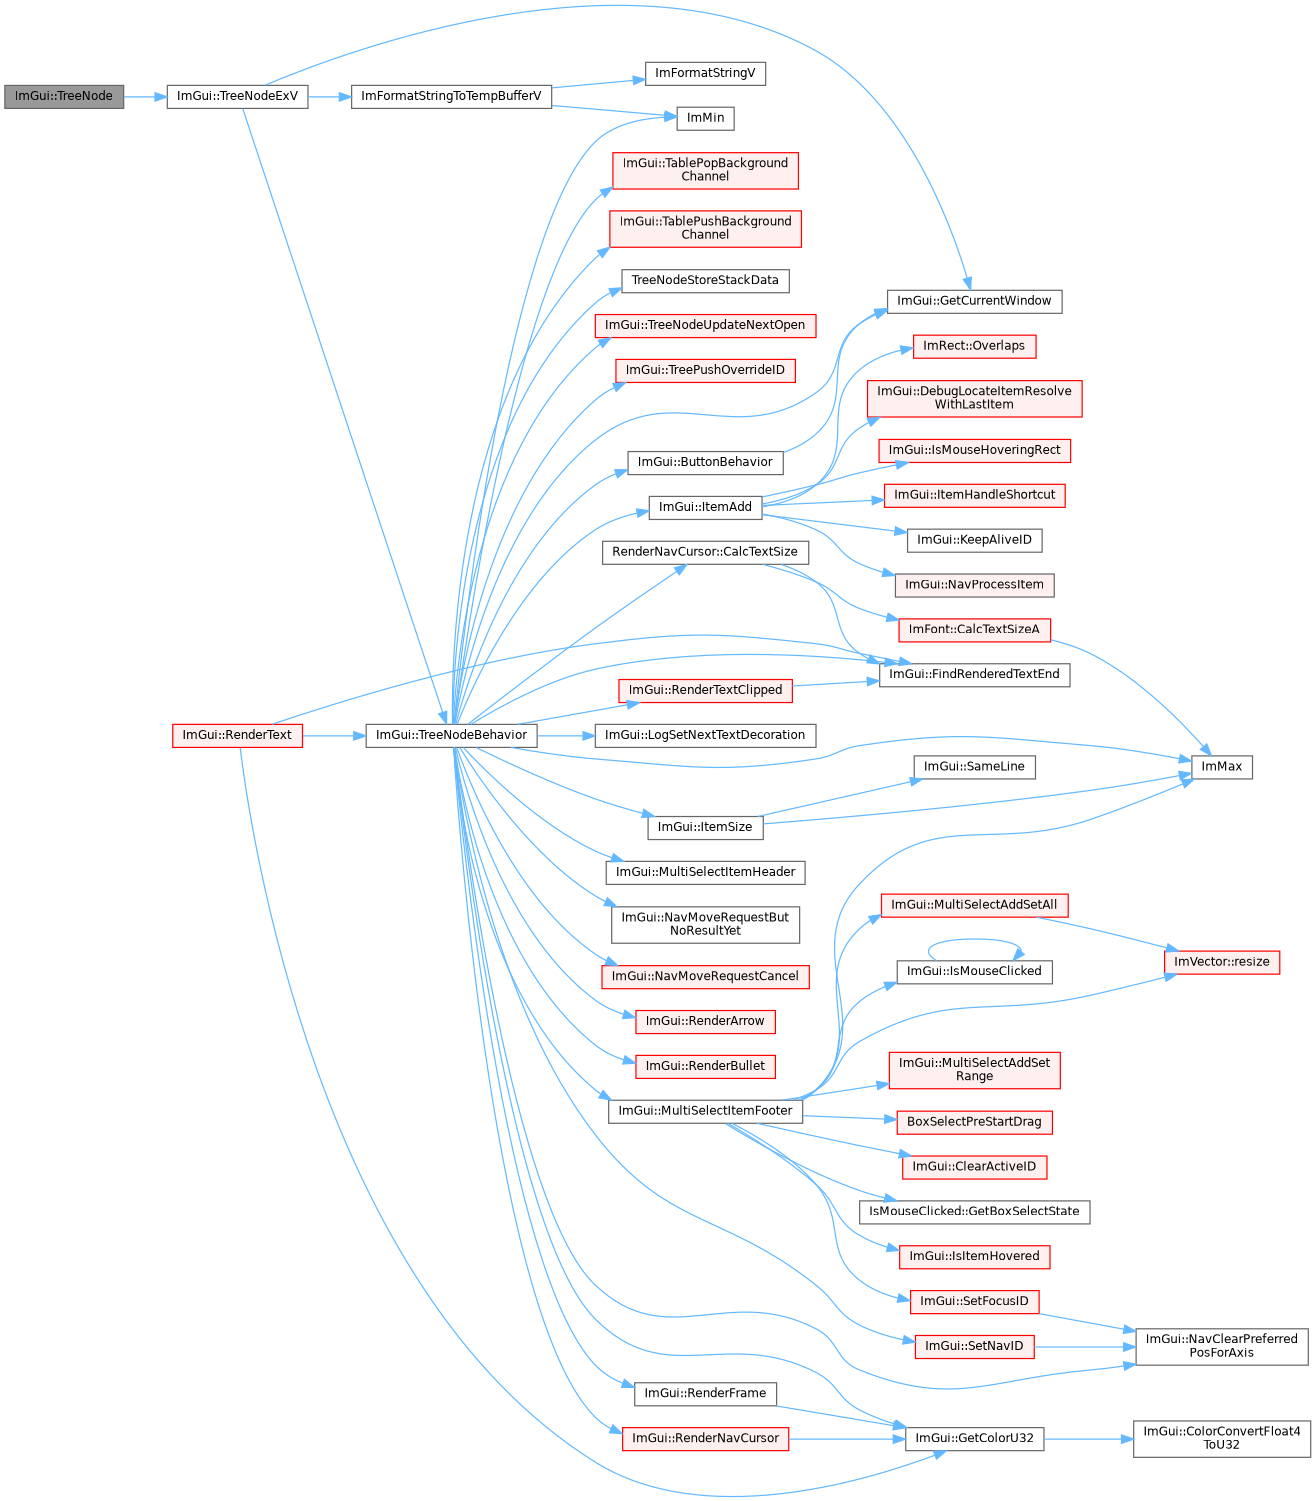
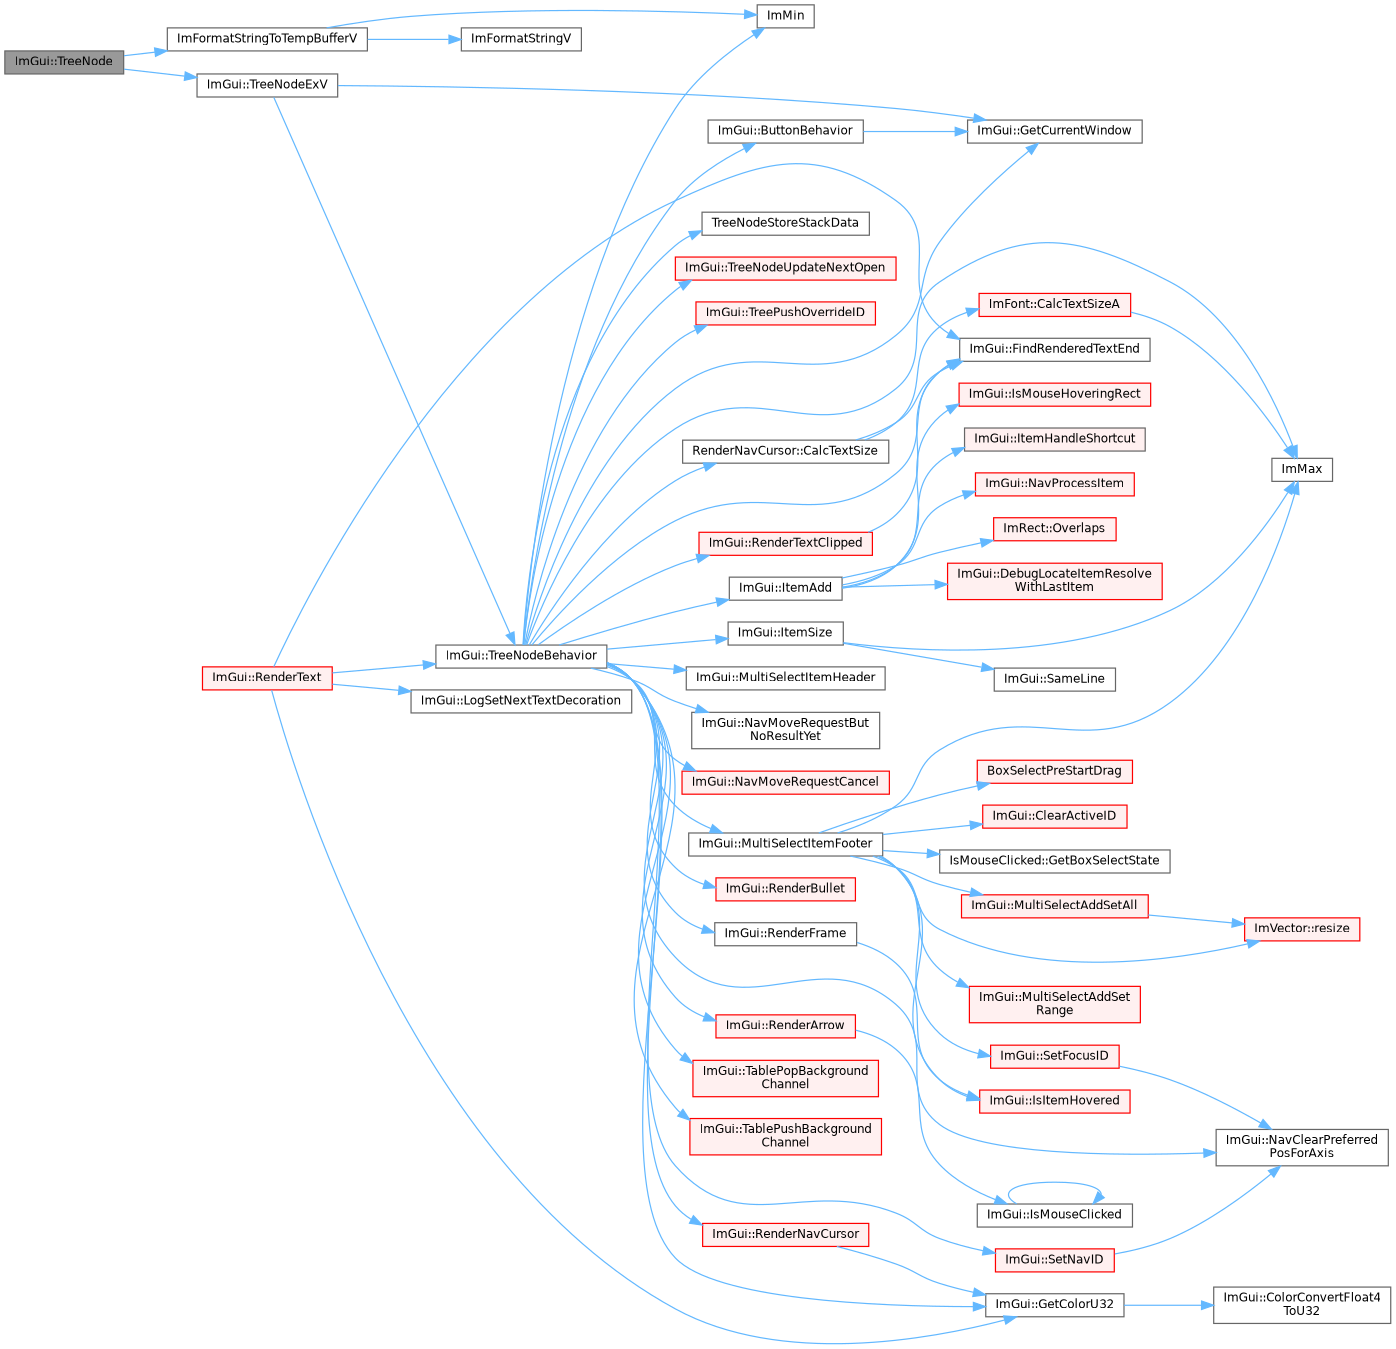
edge "ImGui::TreeNodeExV" -> "ImFormatStringToTempBufferV": now "ImGui::TreeNode" -> "ImFormatStringToTempBufferV"
node "ImGui::ItemHandleShortcut": color red -> grey40
node "ImGui::KeepAliveID": removed
node "ImGui::NavProcessItem": color grey40 -> red
edge "ImGui::TreeNodeBehavior" -> "ImGui::LogSetNextTextDecoration": now "ImGui::RenderText" -> "ImGui::LogSetNextTextDecoration"
edge "ImGui::MultiSelectItemFooter" -> "ImGui::IsMouseClicked": now "ImGui::RenderArrow" -> "ImGui::IsMouseClicked"
edge "ImGui::RenderFrame" -> "ImGui::GetColorU32": now "ImGui::RenderFrame" -> "ImGui::IsItemHovered"
